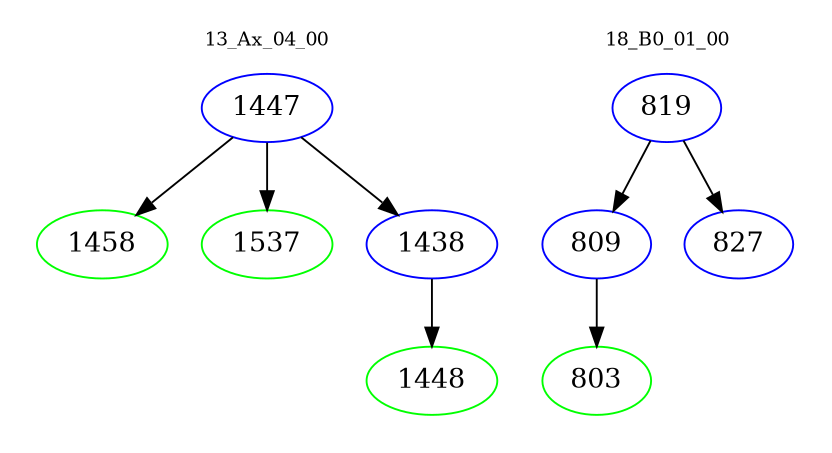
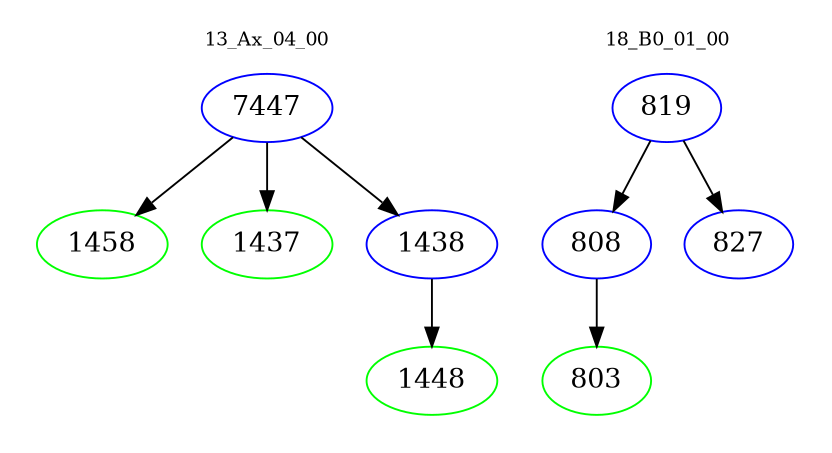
node "1447": label "1447" -> "7447"
node "1537": label "1537" -> "1437"
node "809": label "809" -> "808"
